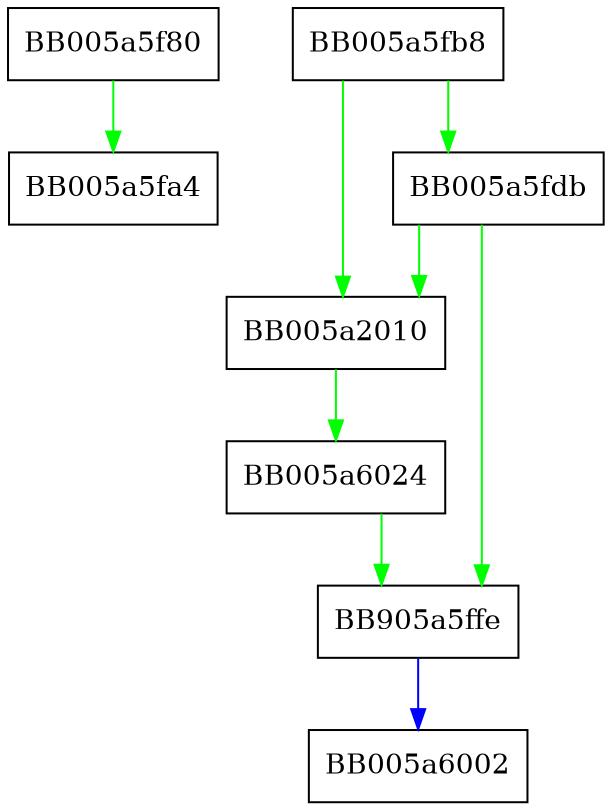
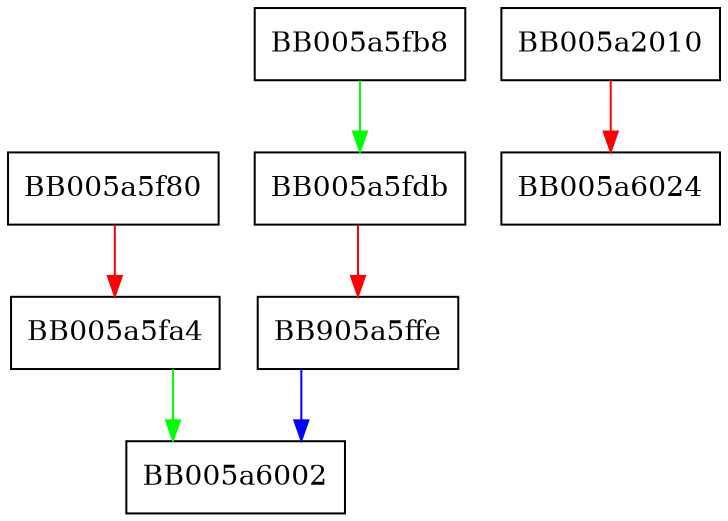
edge "BB005a5f80" -> "BB005a5fa4": color green -> red
edge "BB005a5fb8" -> "BB005a2010": removed
edge "BB005a5fdb" -> "BB005a2010": removed
edge "BB005a5fa4" -> "BB005a6002": added
edge "BB005a2010" -> "BB005a6024": color green -> red
edge "BB005a5fdb" -> "BB905a5ffe": color green -> red
edge "BB005a6024" -> "BB905a5ffe": removed
